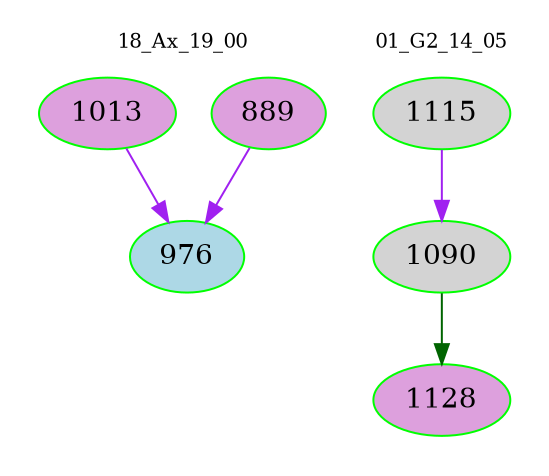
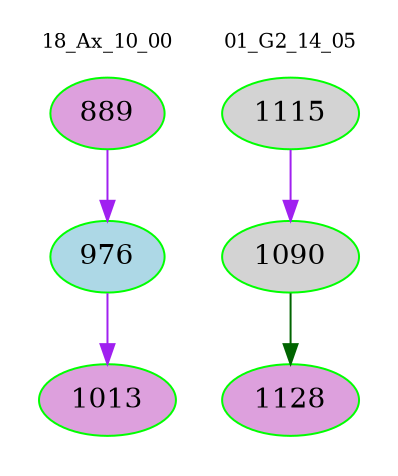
cluster "18_Ax_19_00": label "18_Ax_19_00" -> "18_Ax_10_00"
edge "1013" -> "976": reversed
